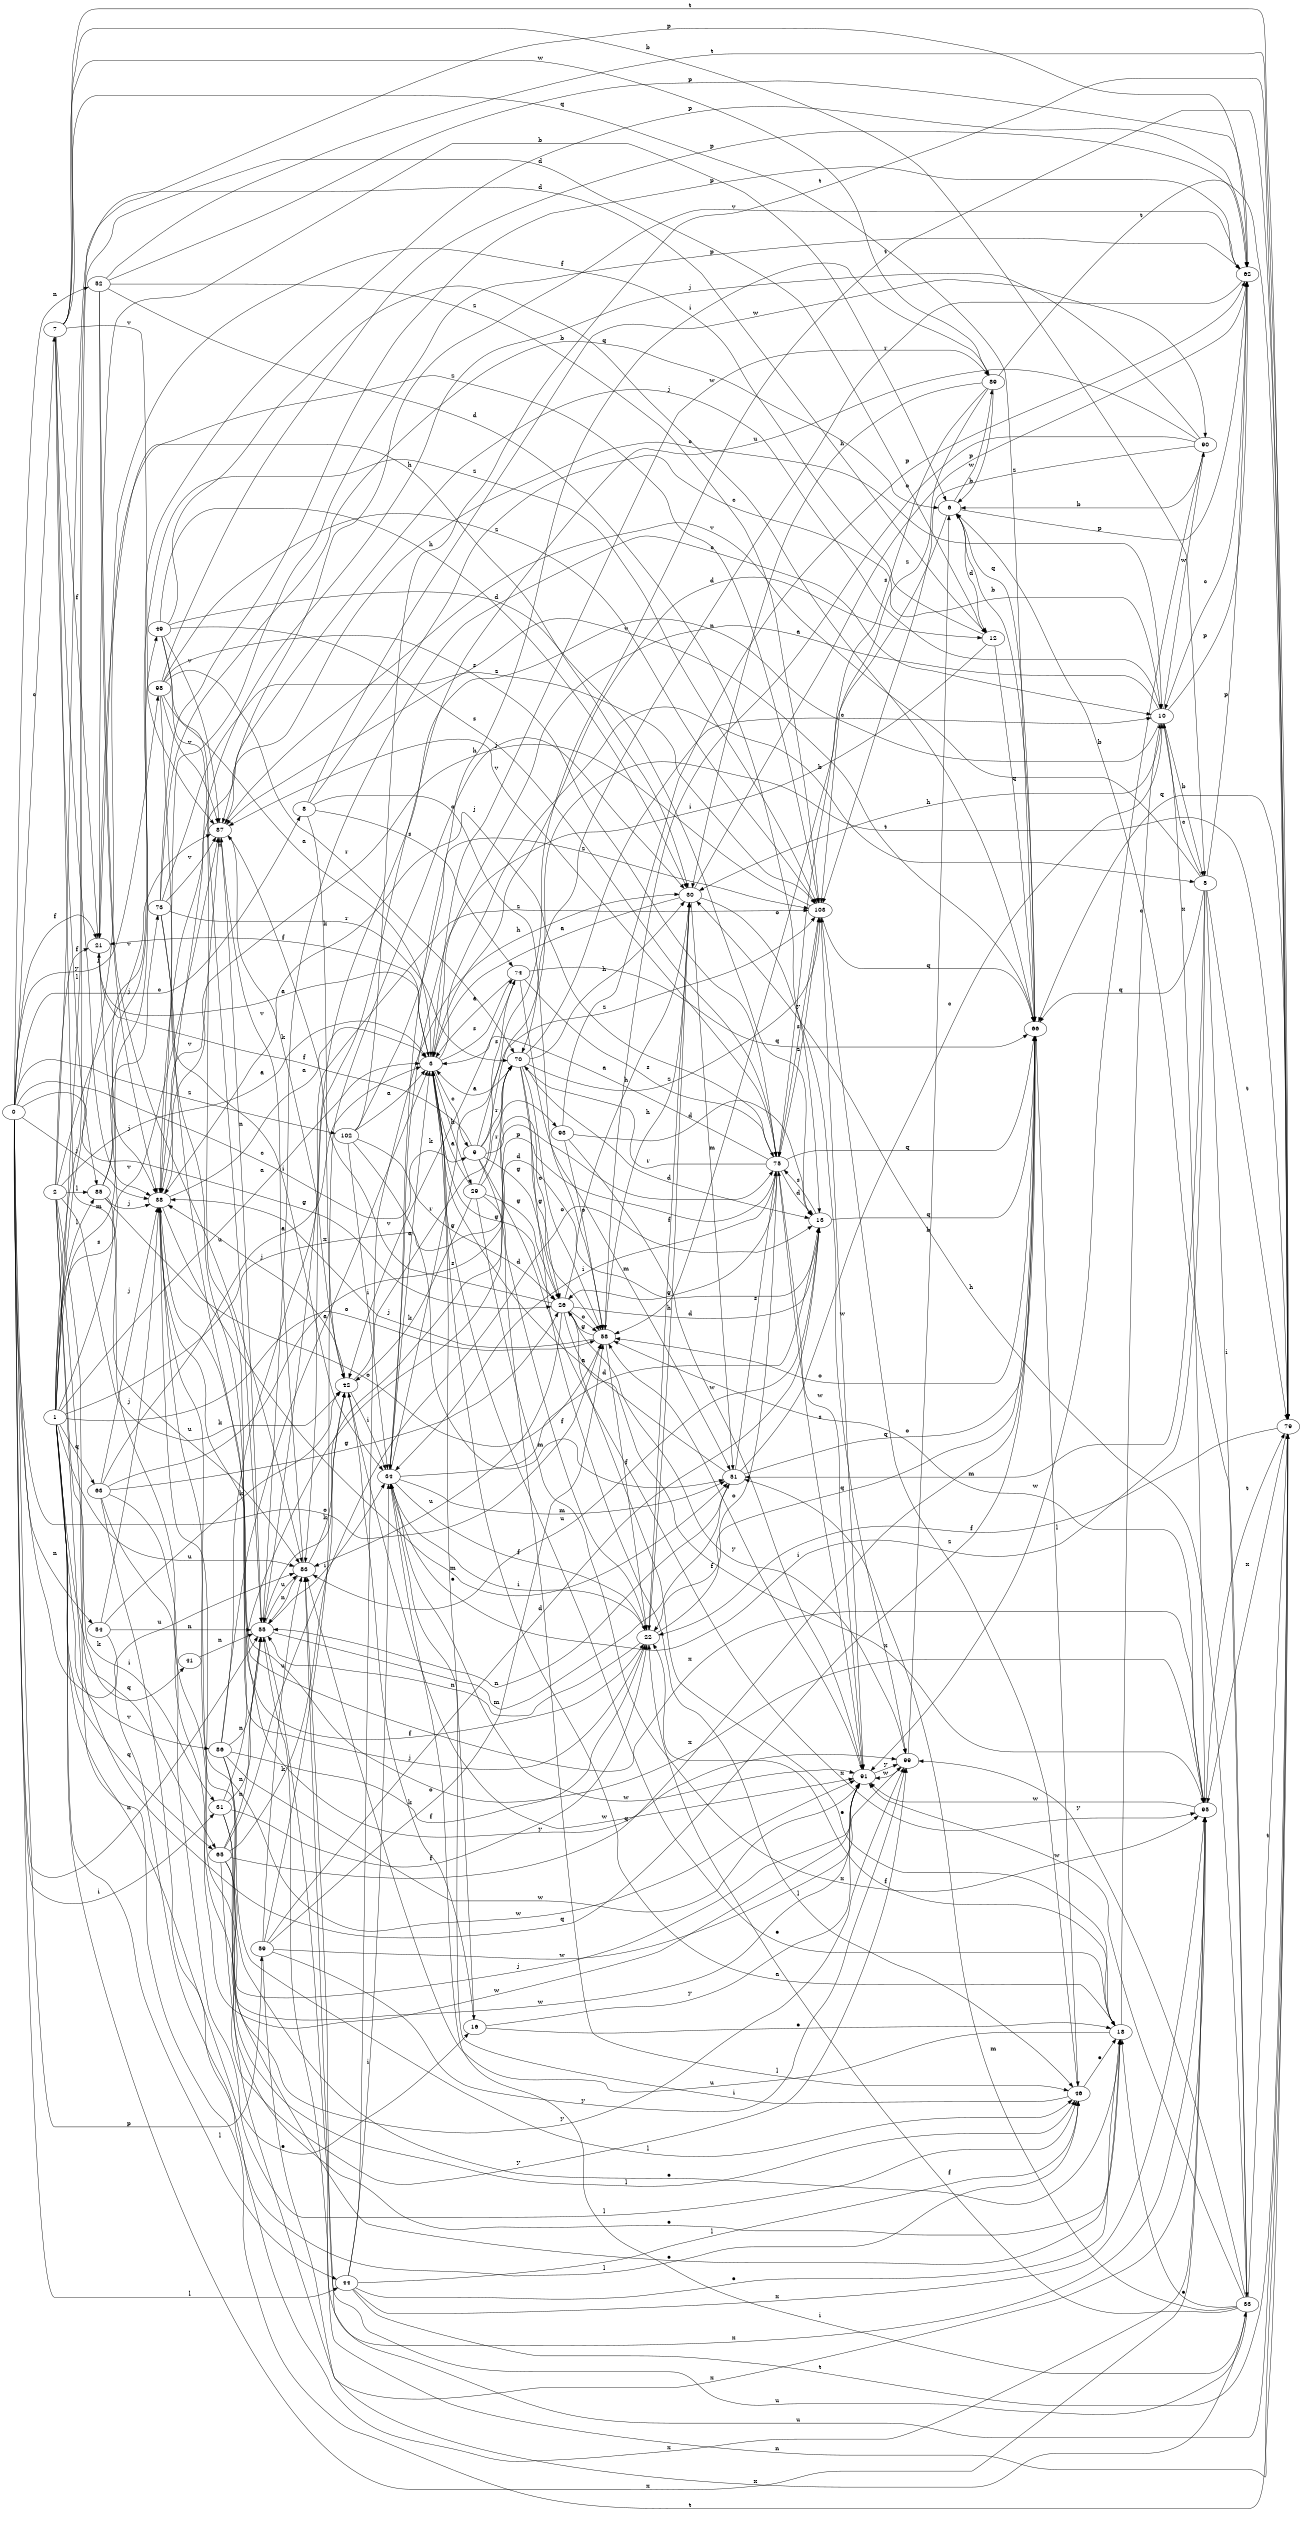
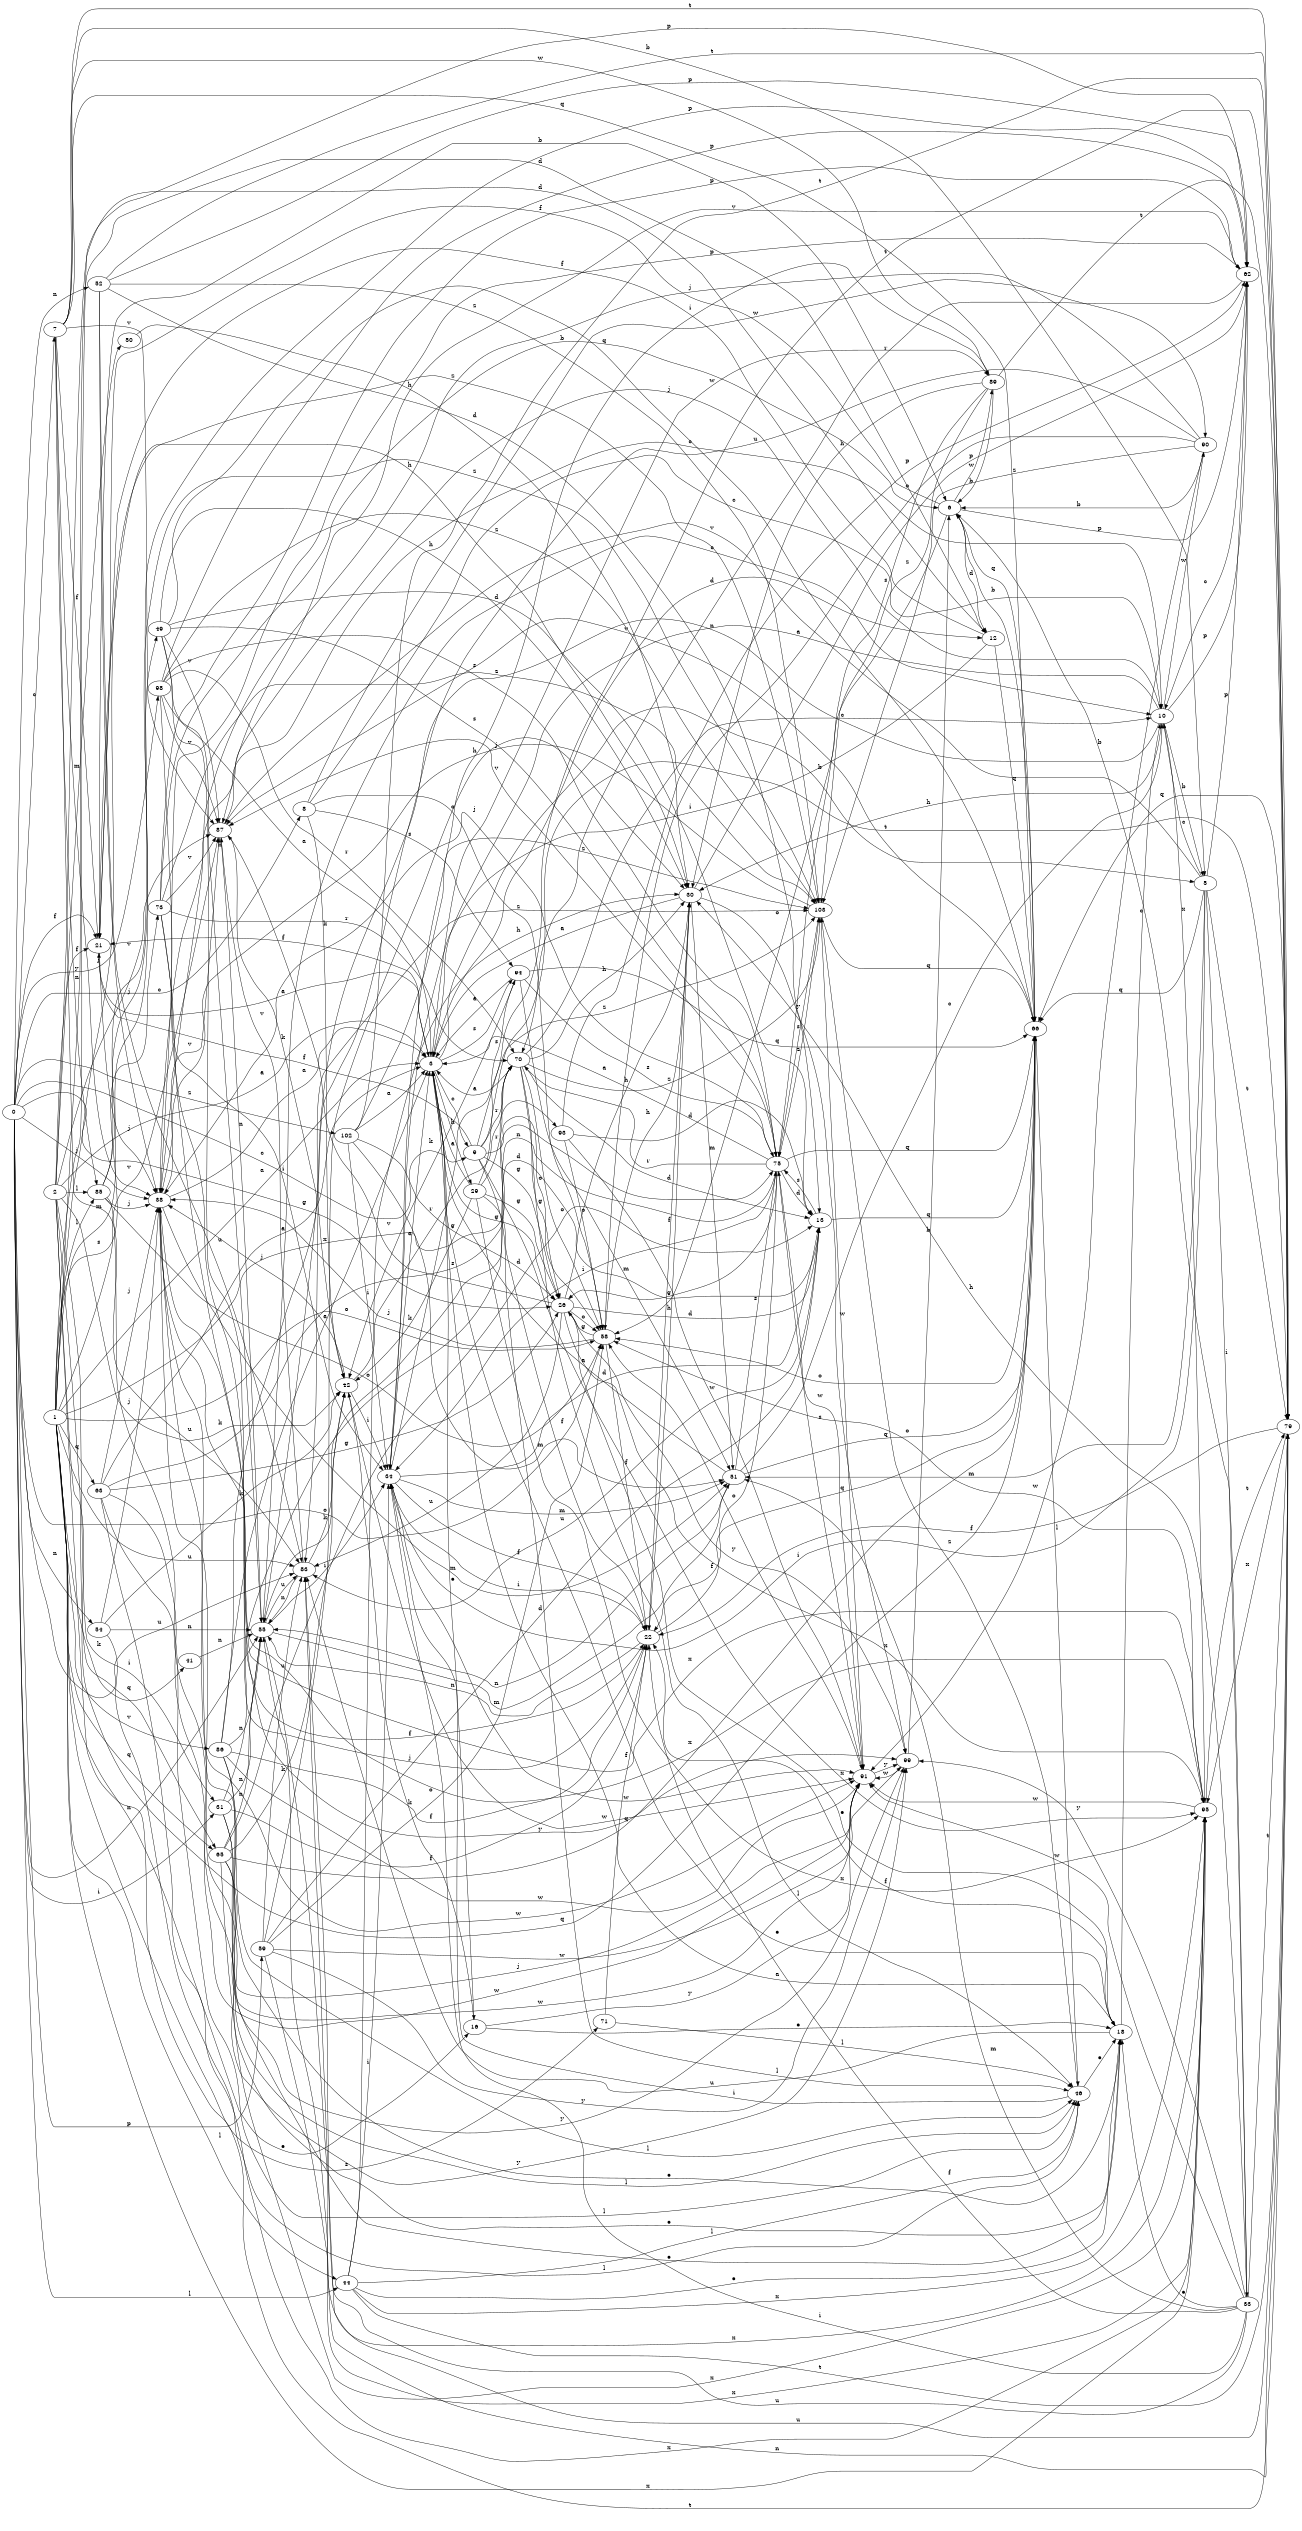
edge "6" -> "21": added, label "f"
node "50": added
node "74": label "74" -> "94"
edge "7" -> "85": label "l" -> "n"
edge "75" -> "55": label "p" -> "n"
node "71": added
edge "59" -> "33": now "59" -> "95"
